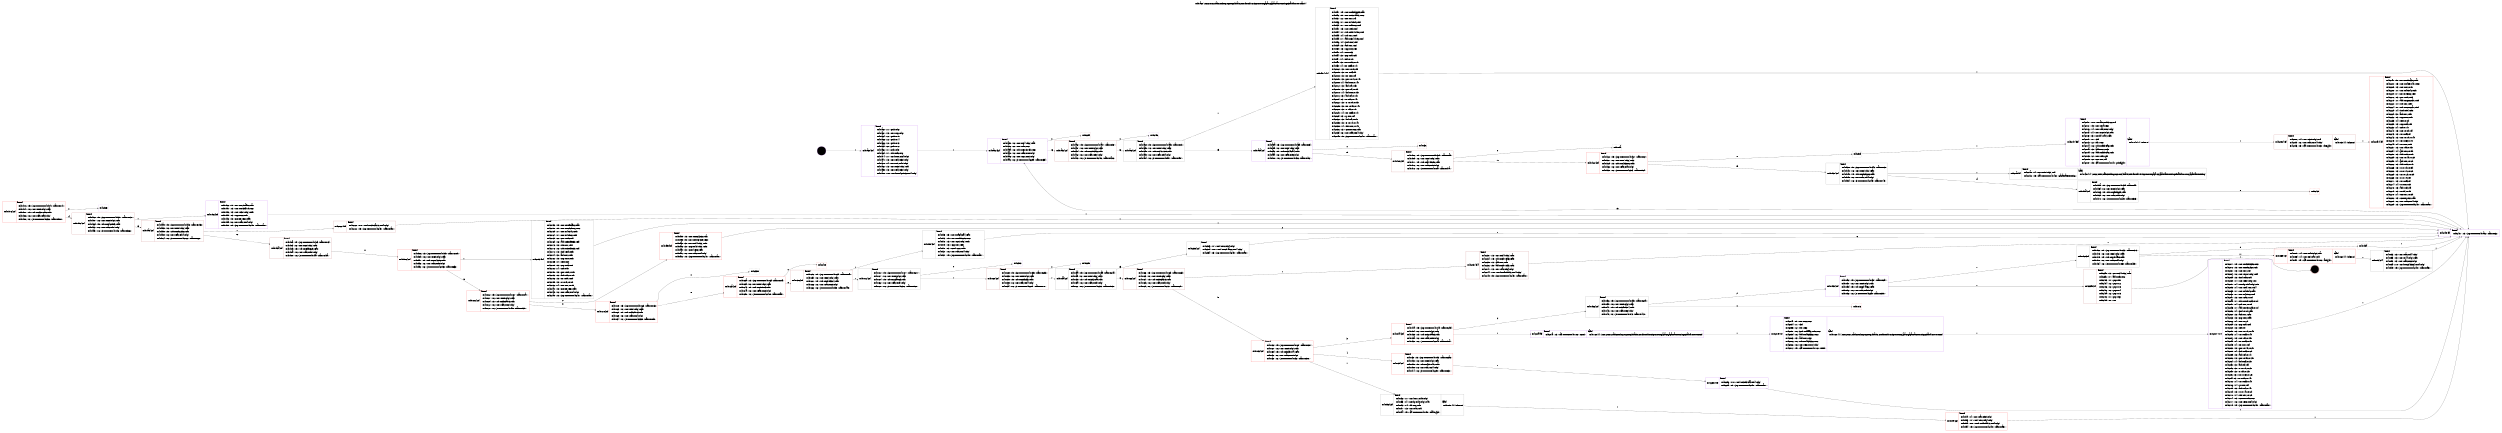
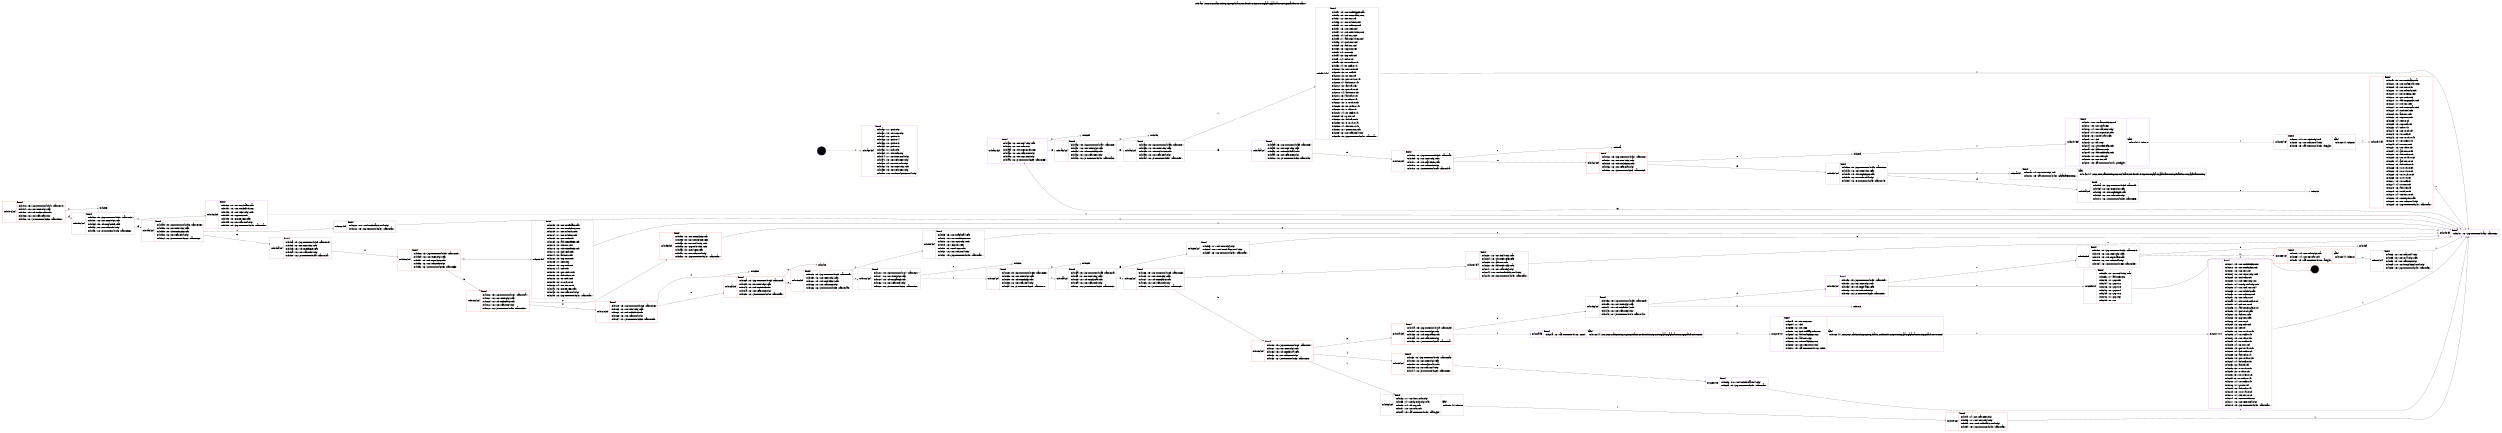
node "0x401f2c": removed
edge "0x401a60 [50]" -> "0x401a92 [32]": removed, label "1"
edge "0x401d8a" -> "0x4024e1 [5]": now "0x4021fb [149]" -> "0x4024e1 [5]"
